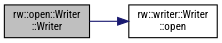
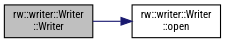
node "rw::open::Writer ::Writer": label "rw::open::Writer ::Writer" -> "rw::writer::Writer ::Writer"
